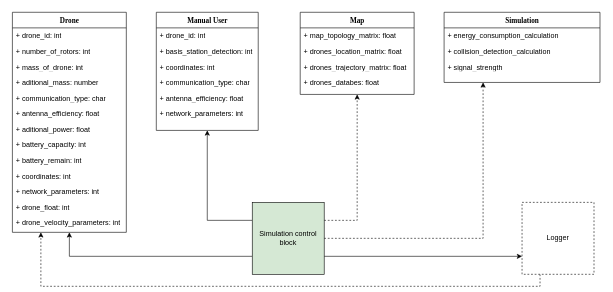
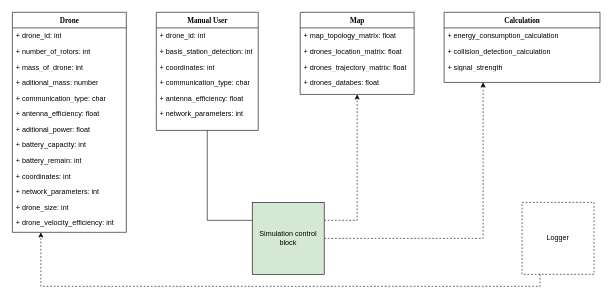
node "Simulation": label "Simulation" -> "Calculation"
edge "Simulation control block" -> "Manual User": arrowhead classic -> none
node "+ drone_float: int": label "+ drone_float: int" -> "+ drone_size: int"
node "+ drone_velocity_parameters: int": label "+ drone_velocity_parameters: int" -> "+ drone_velocity_efficiency: int"
edge "Simulation control block" -> "Drone": removed
edge "Simulation control block" -> "Logger": removed
